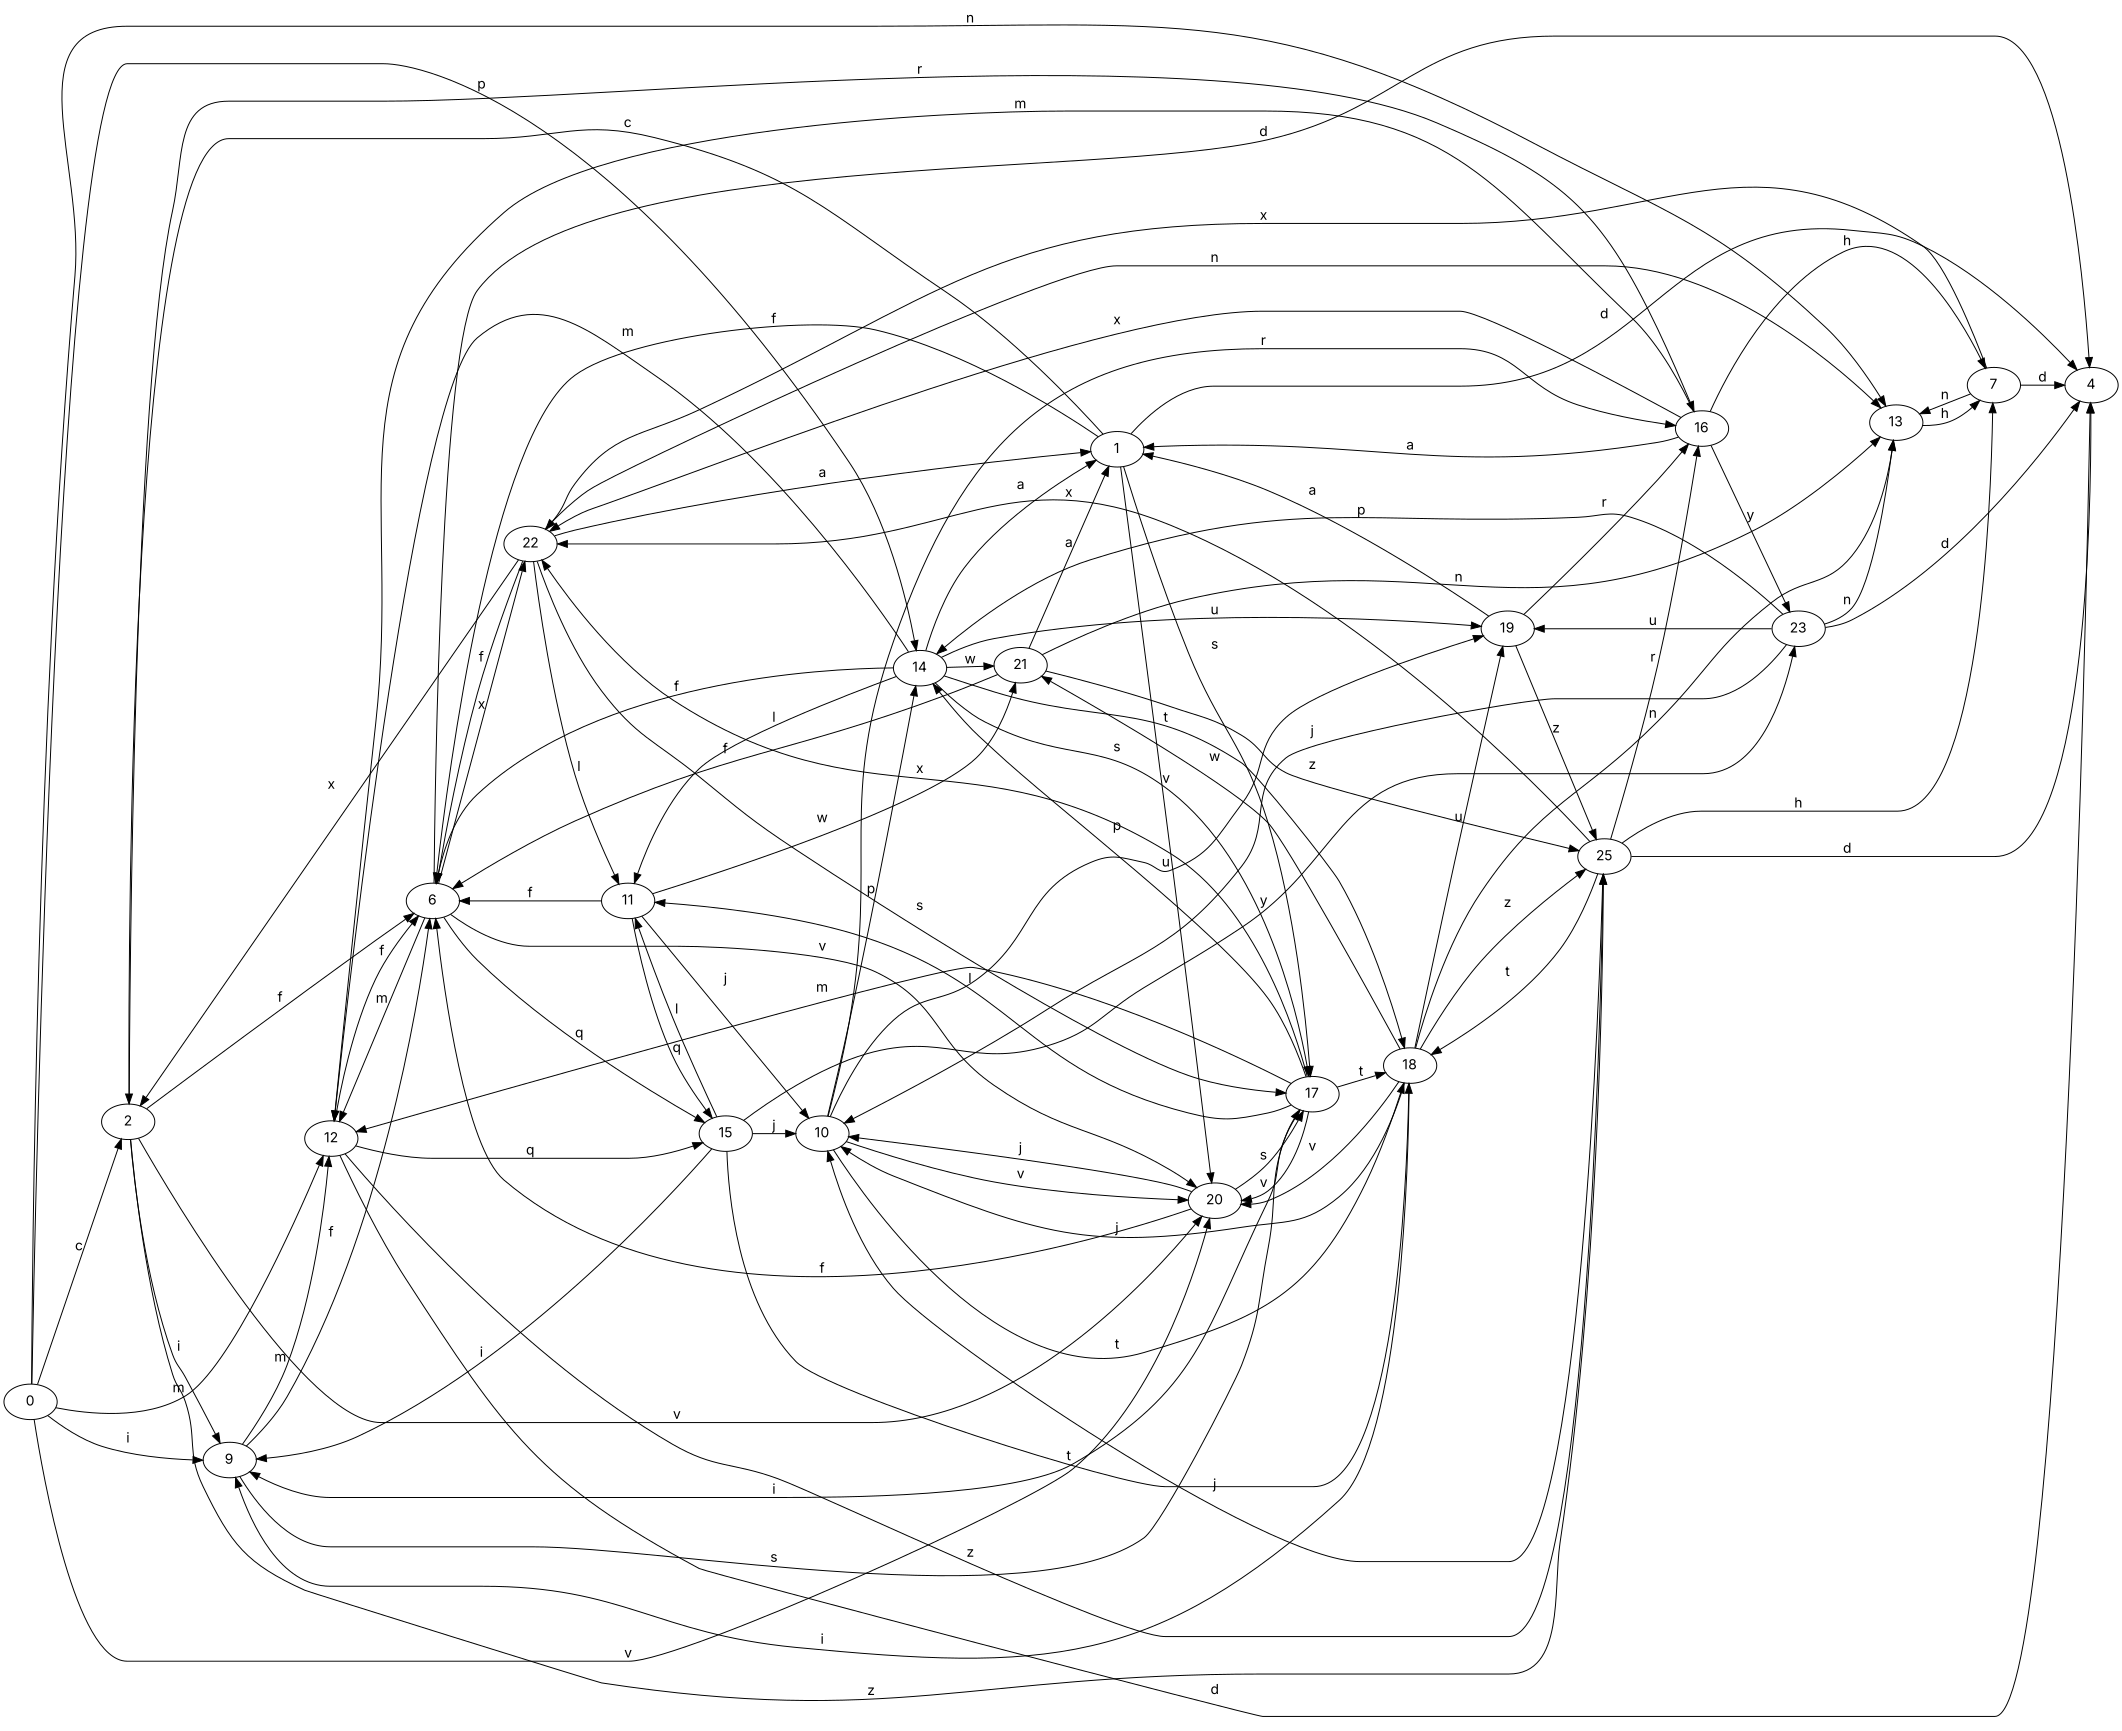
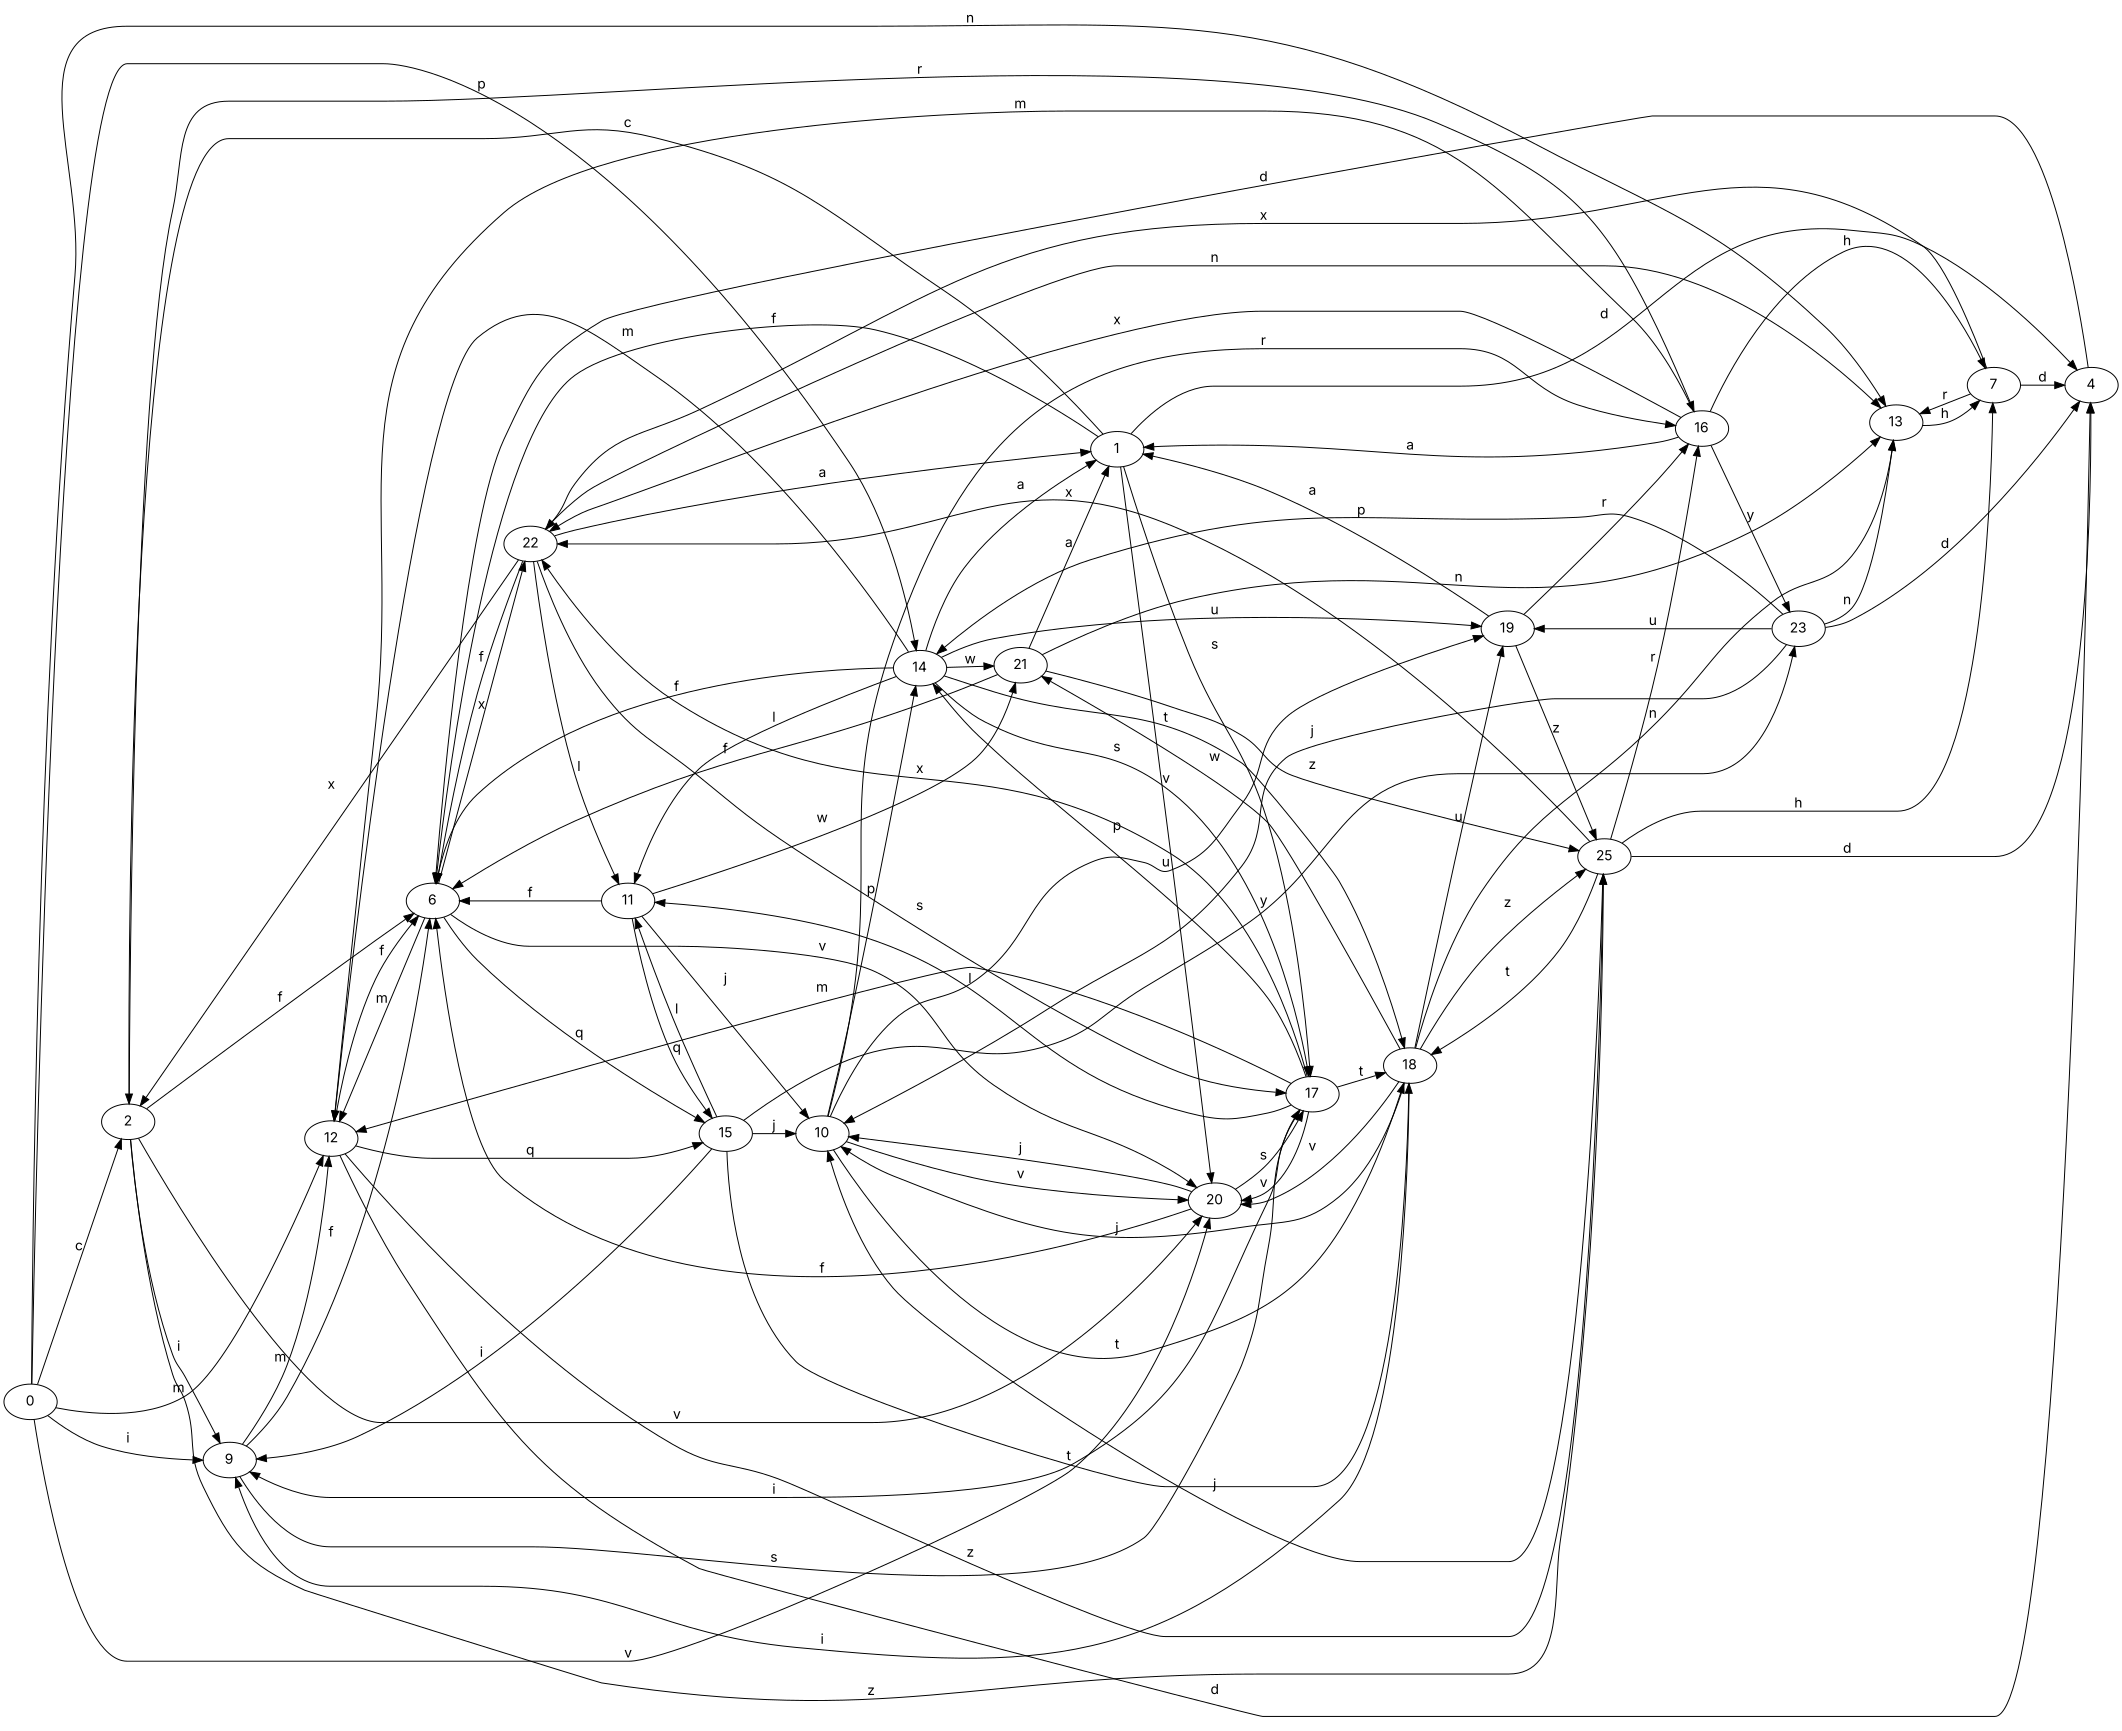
edge "6" -> "4": reversed
edge "7" -> "13": label "n" -> "r"
